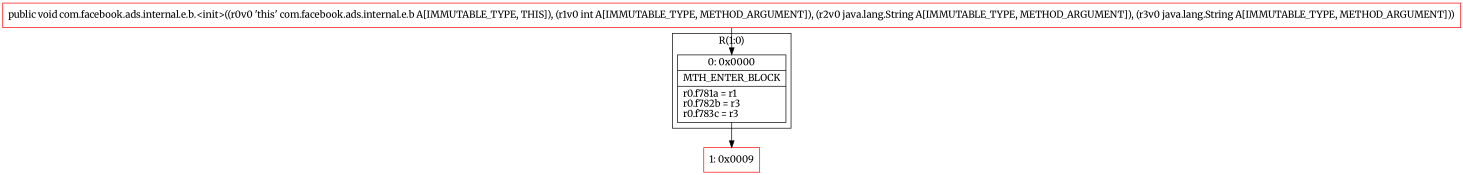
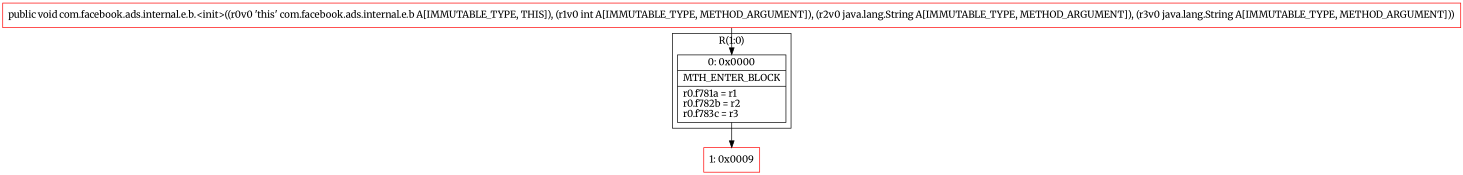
node "0: 0x0000": text "r0.f782b = r3" -> "r0.f782b = r2"
